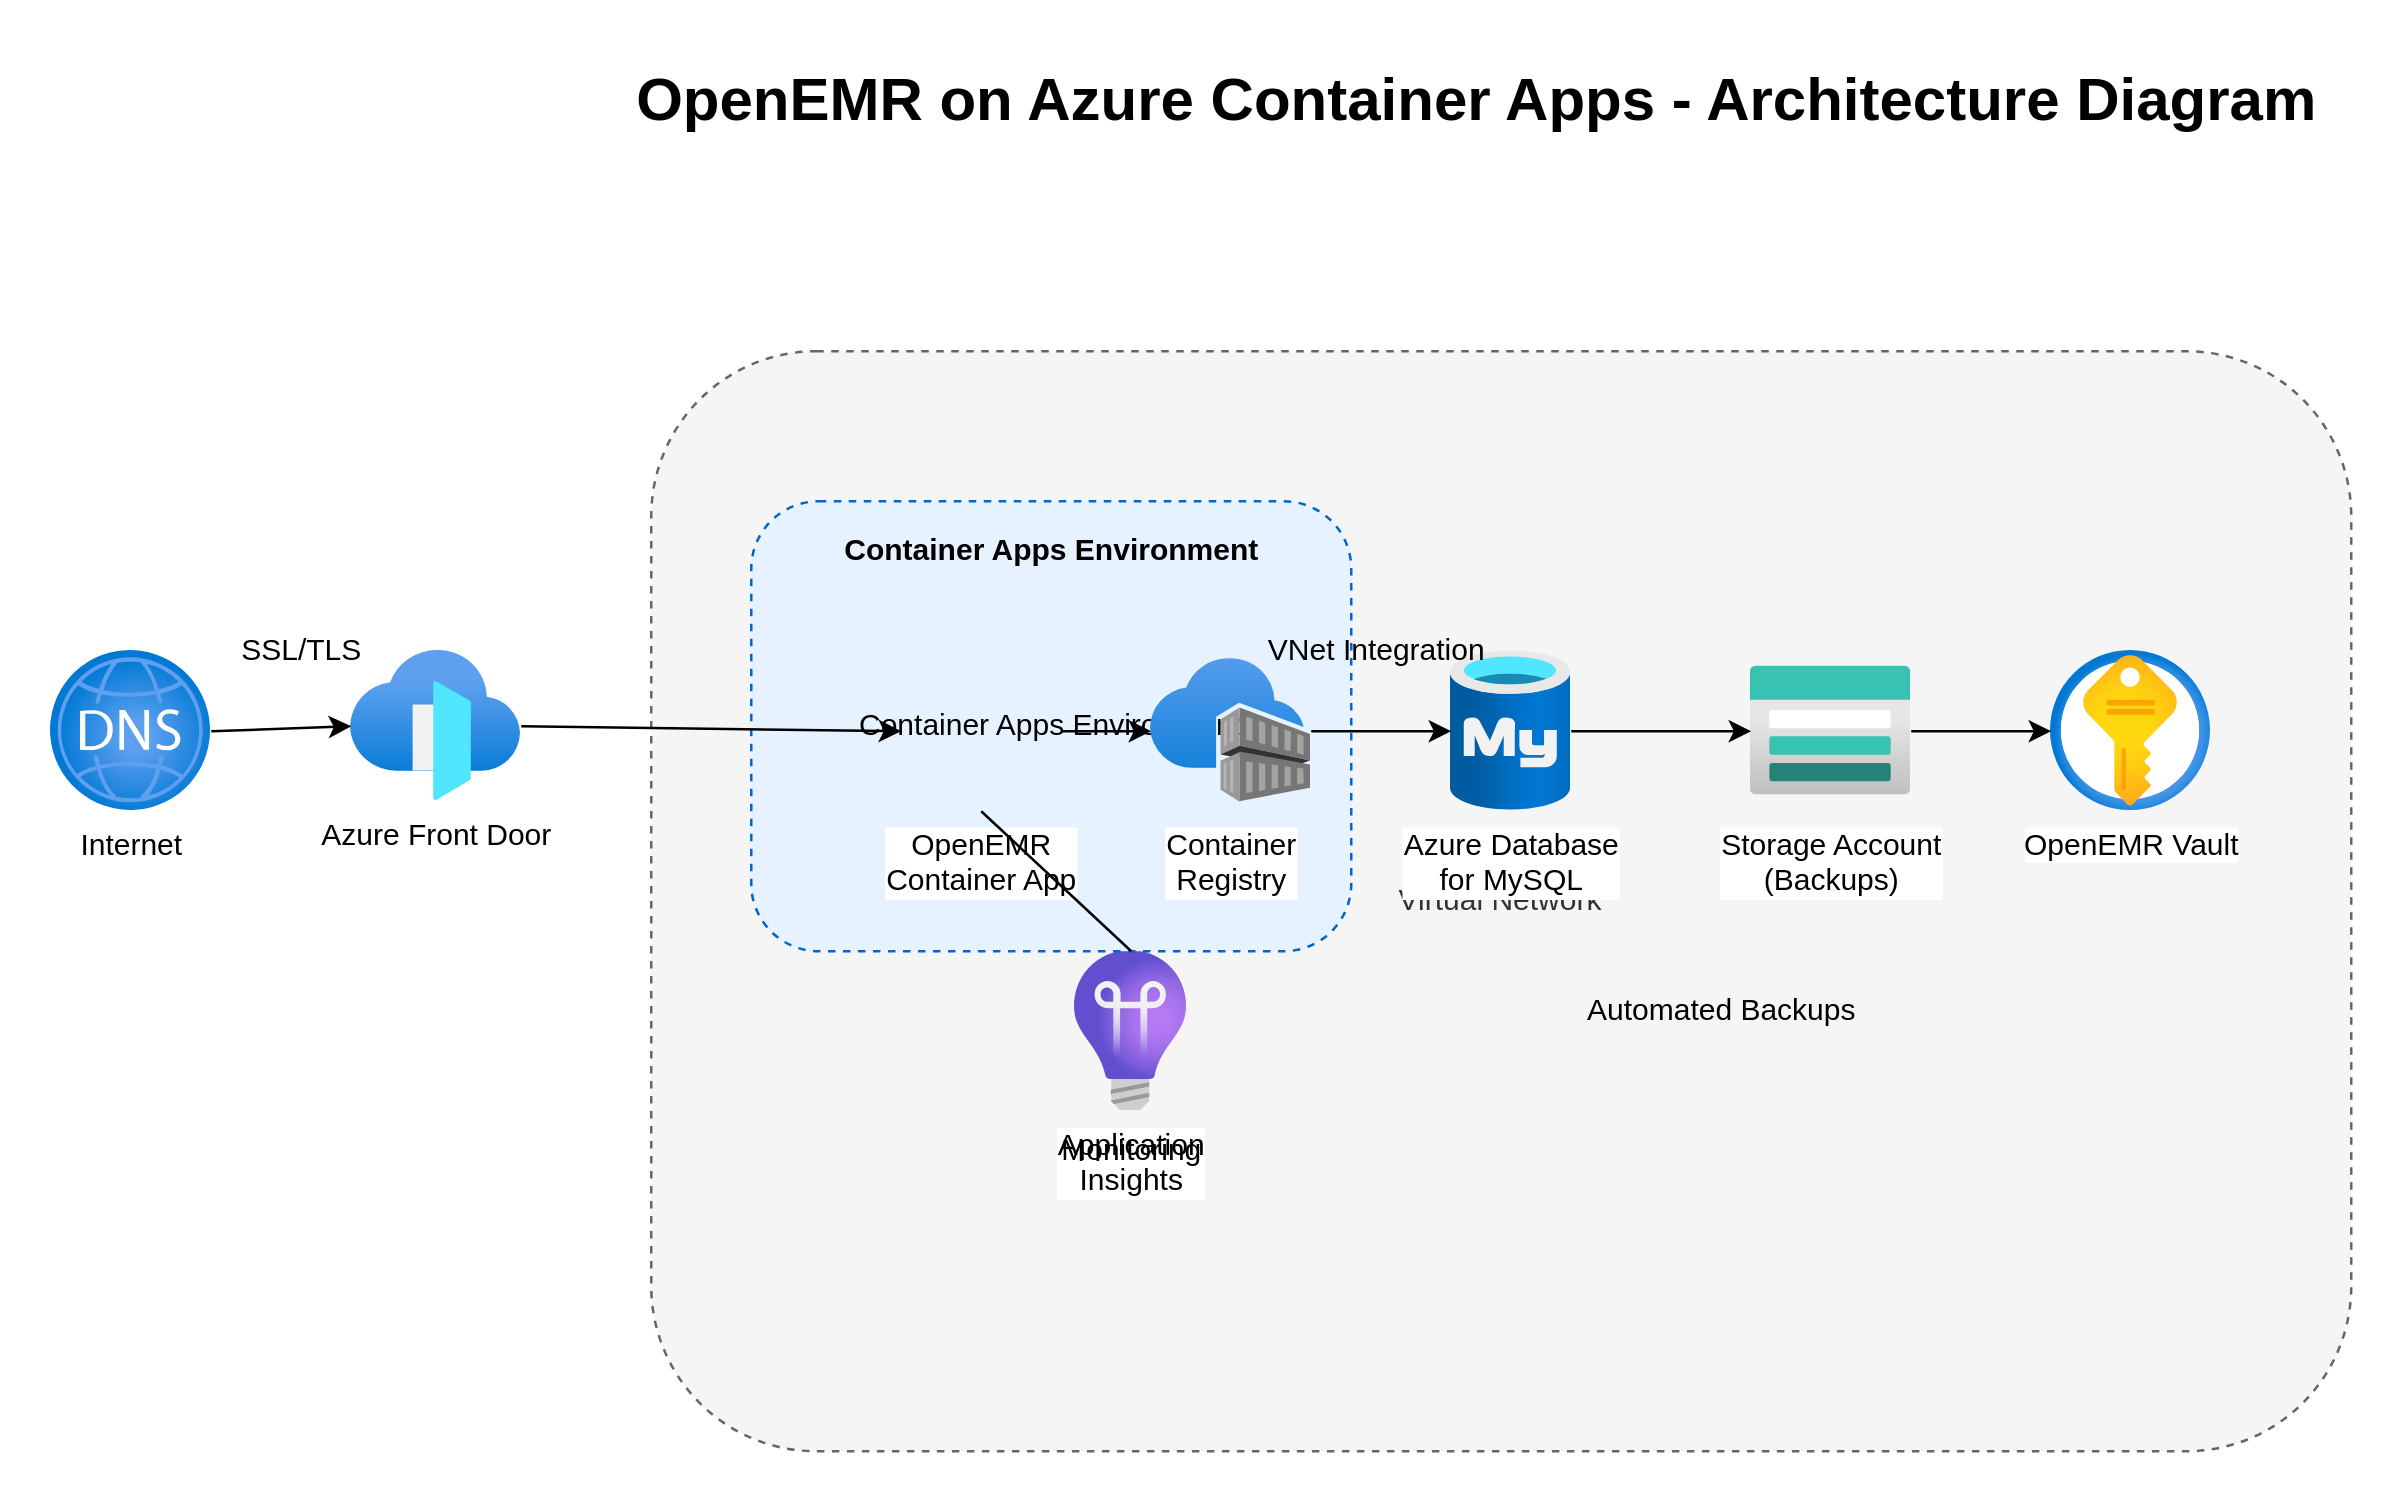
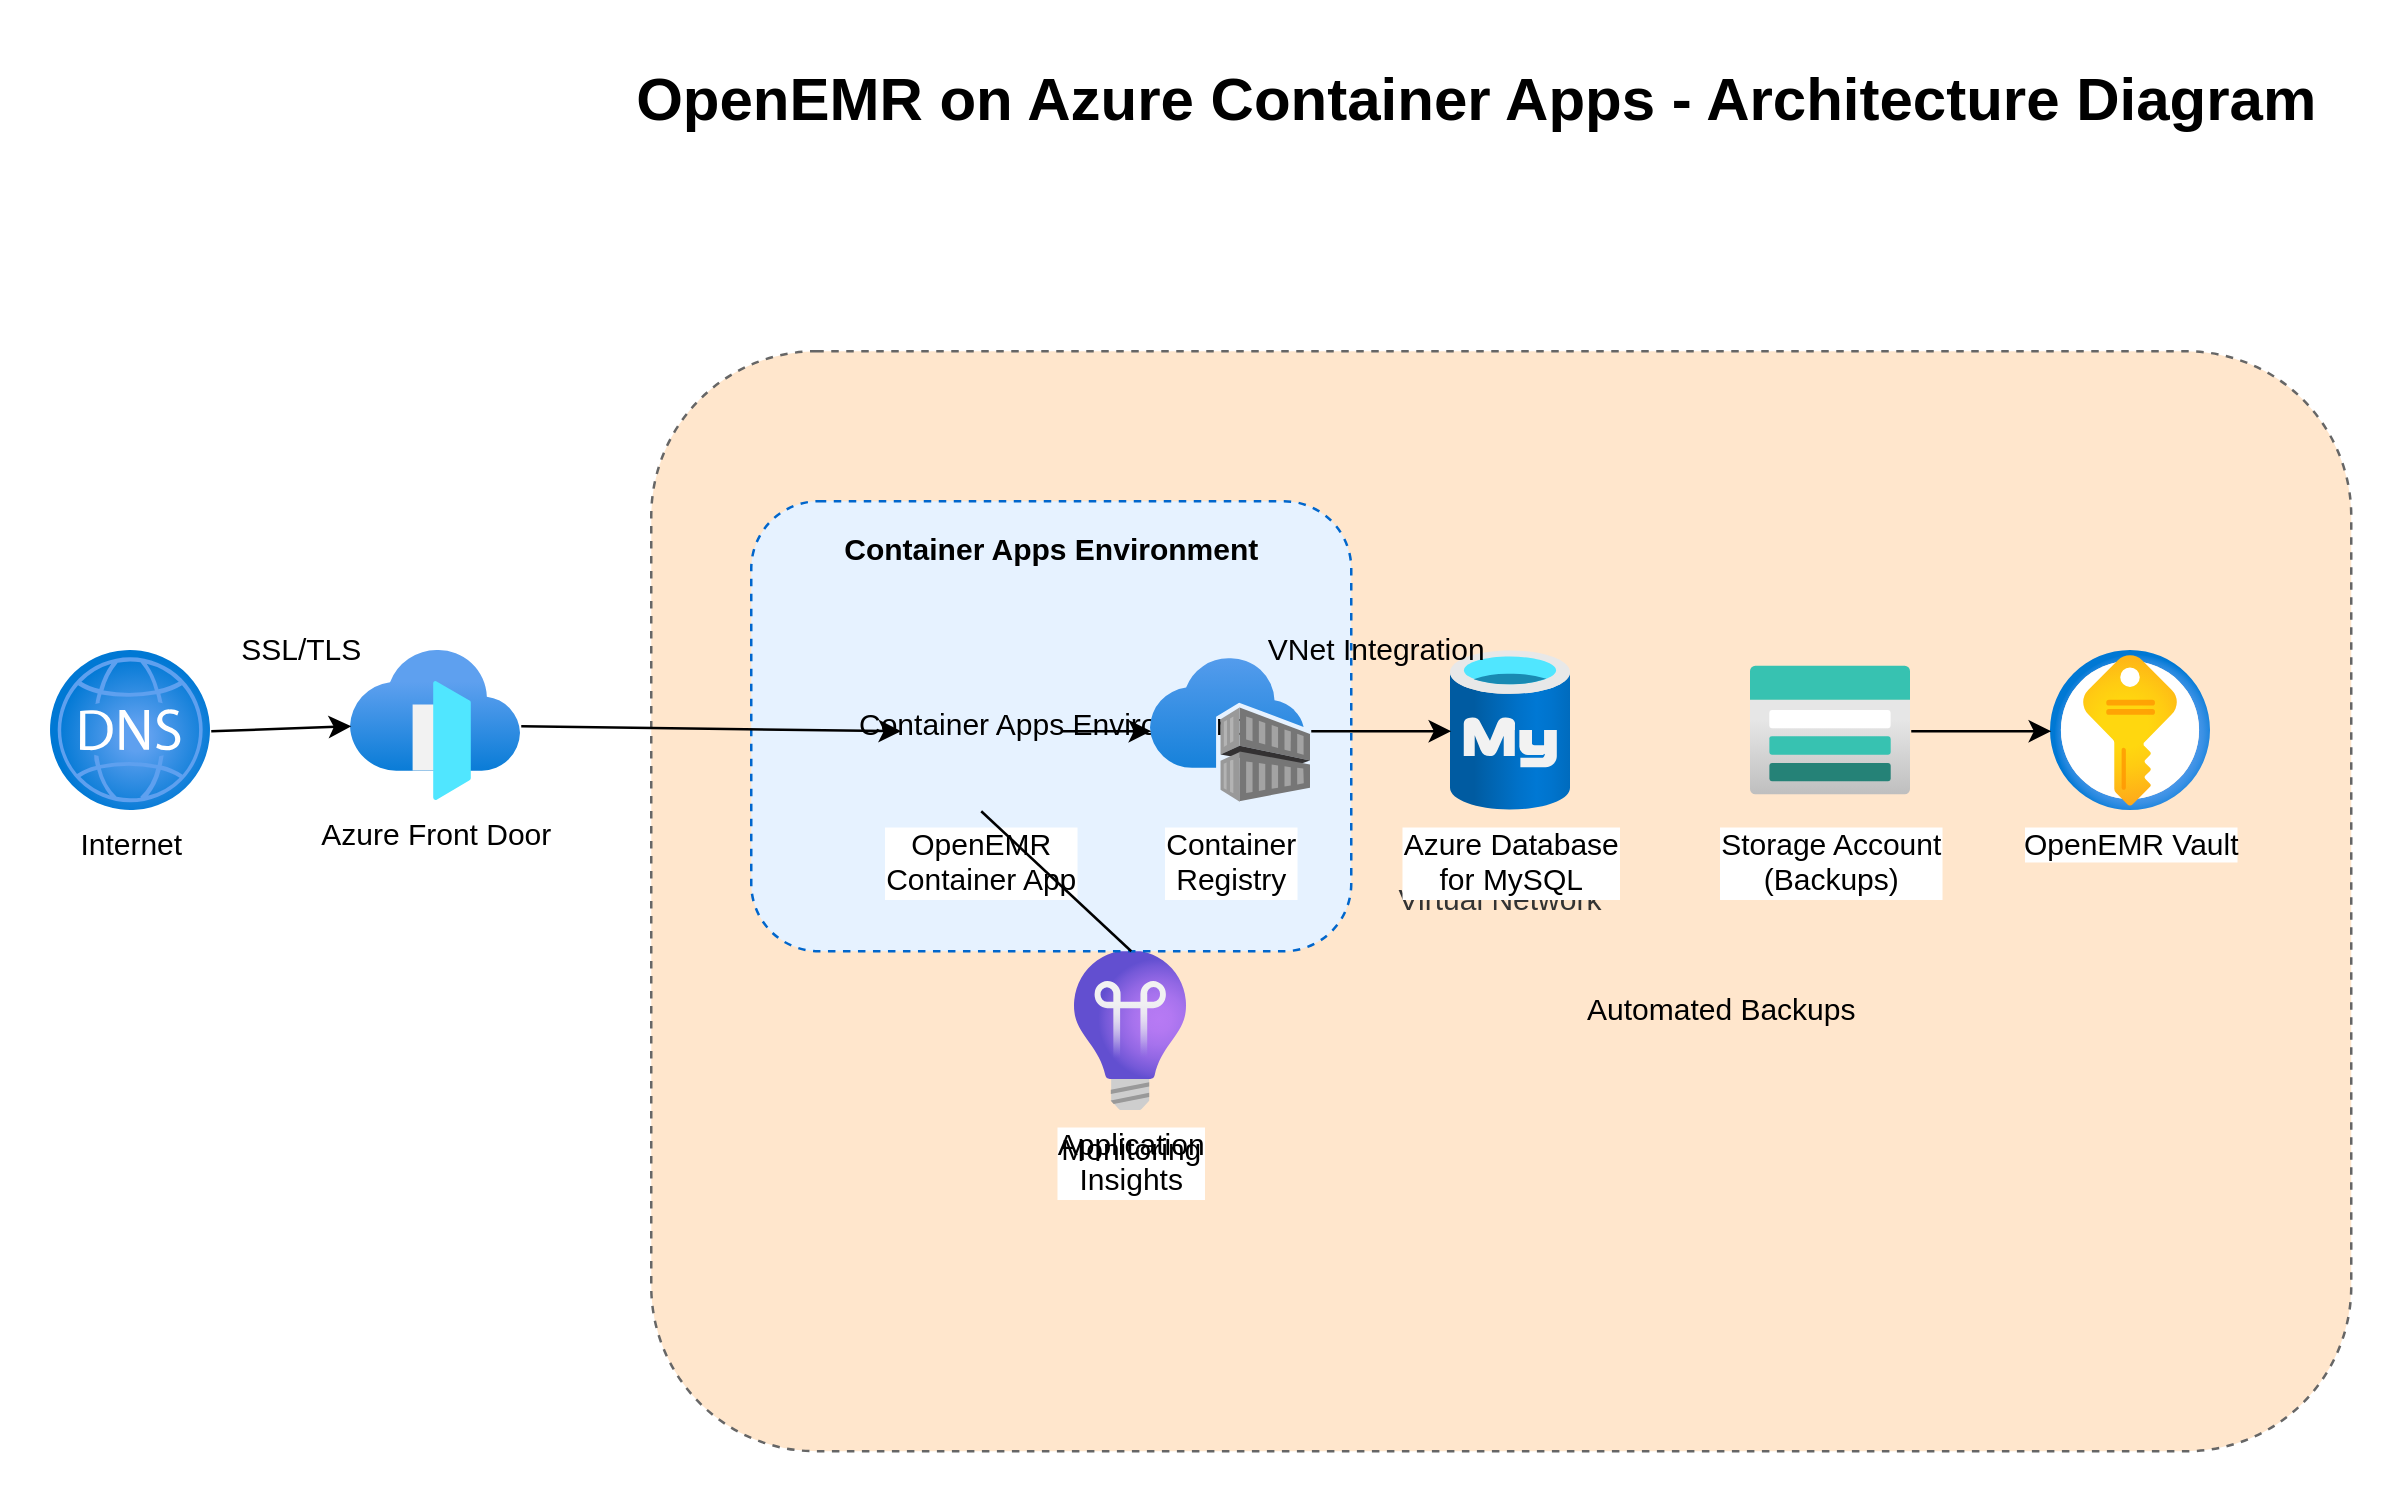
edge "Azure Database for MySQL" -> "Storage Account (Backups)": removed
node "Virtual Network": fillcolor #f5f5f5 -> #ffe6cc
